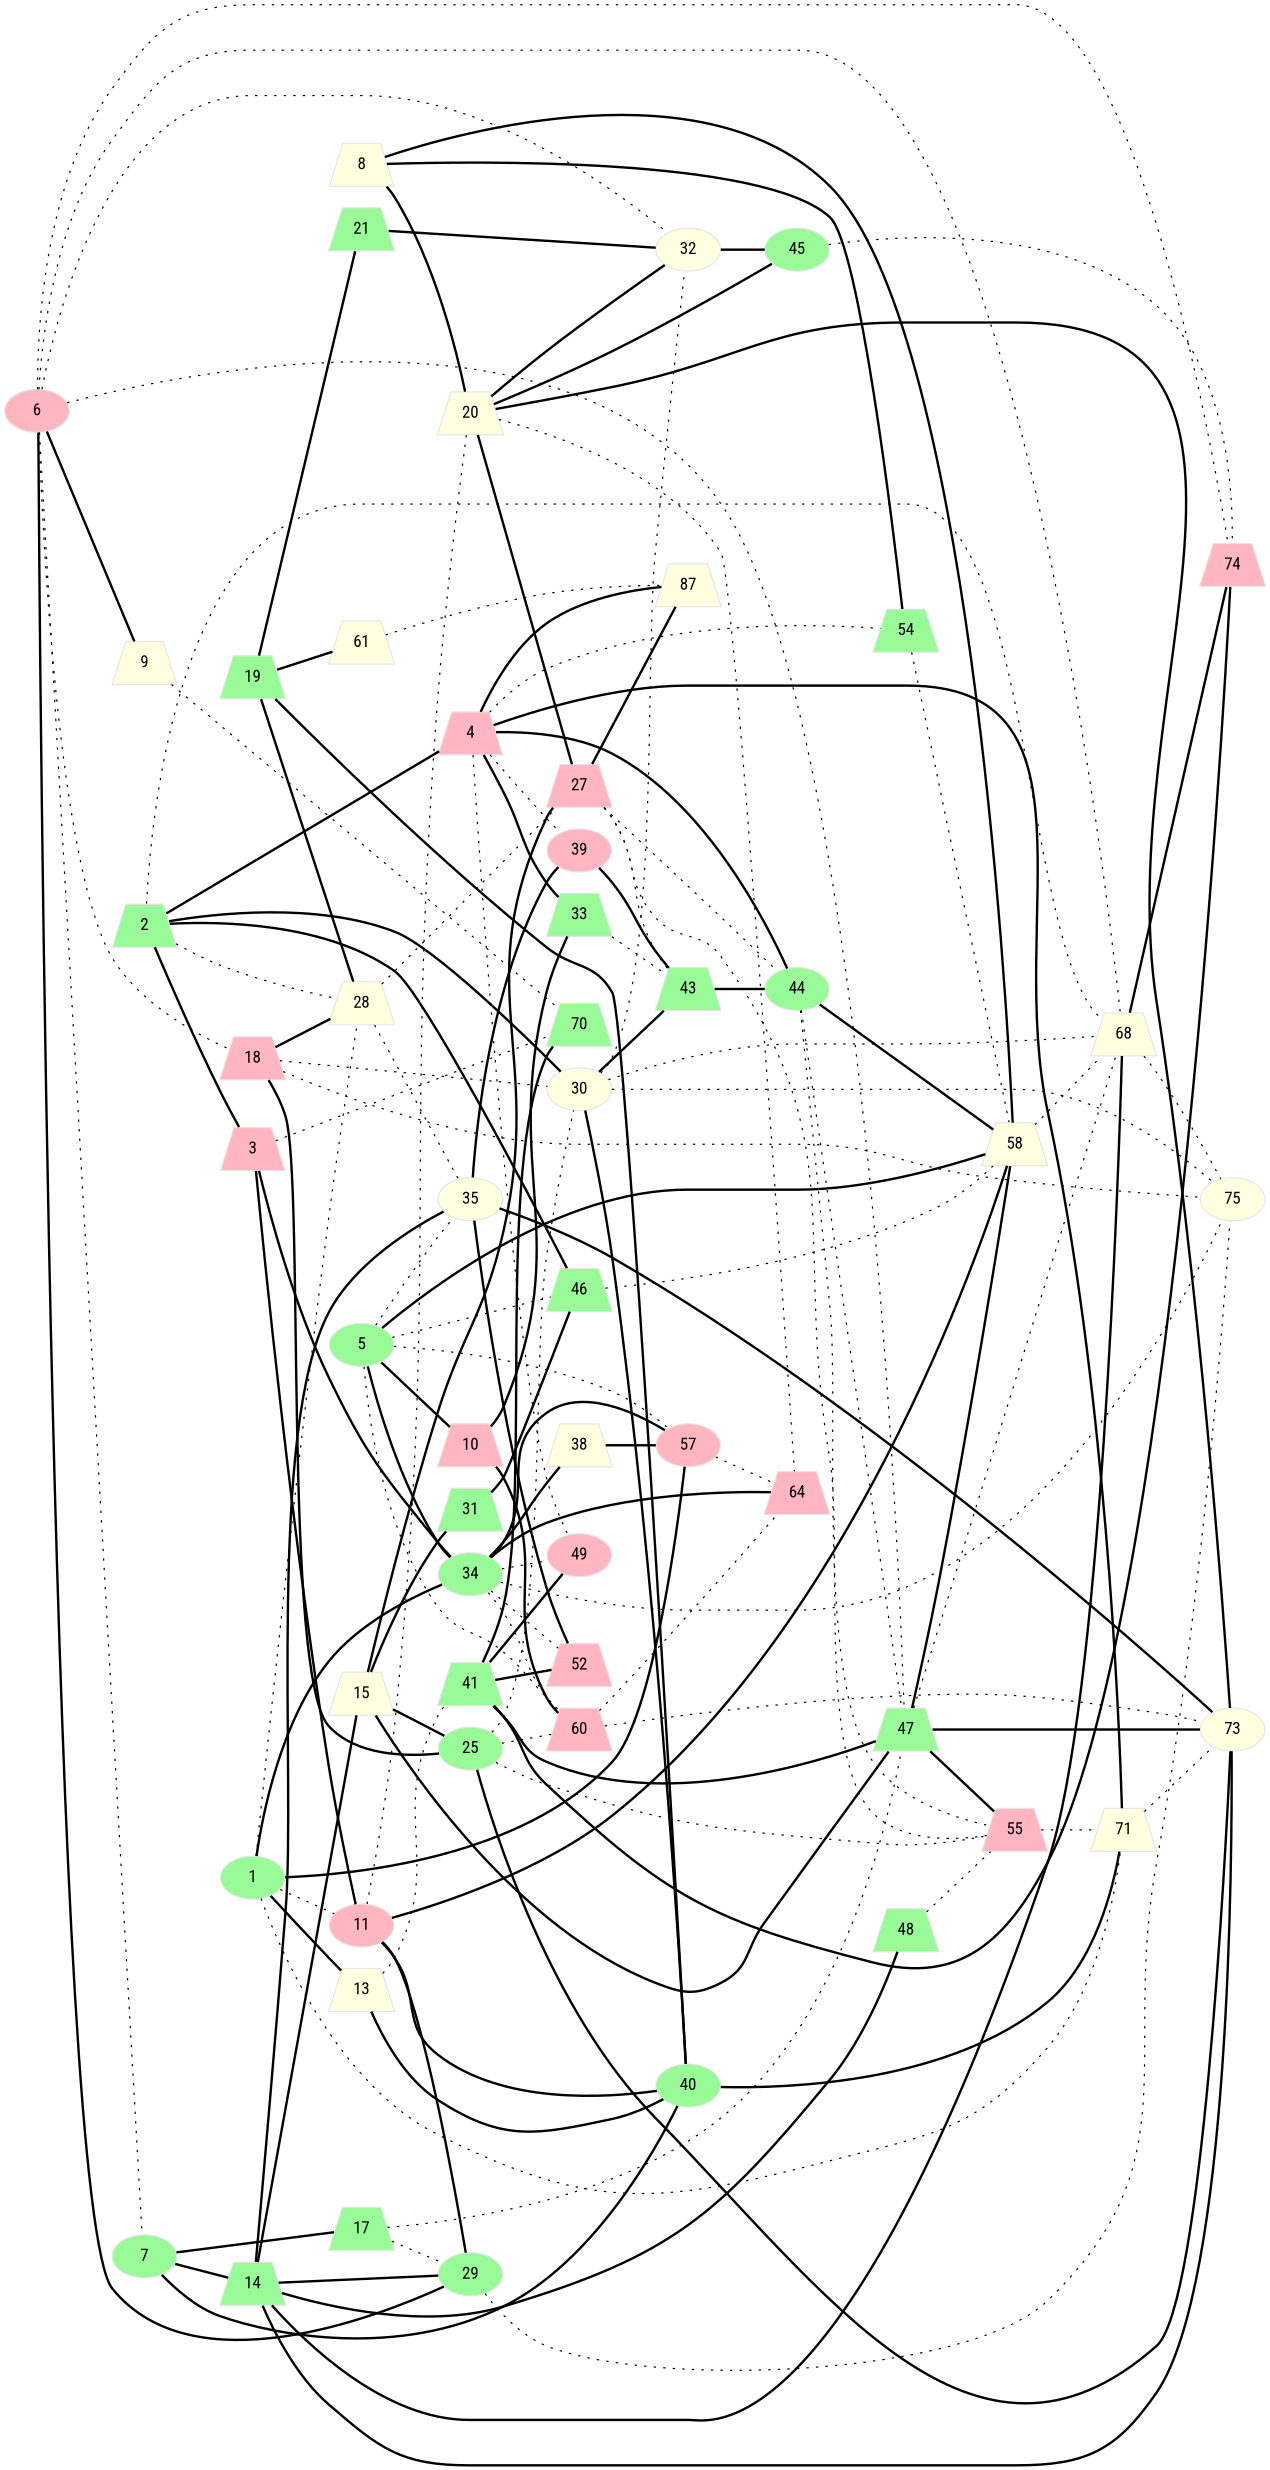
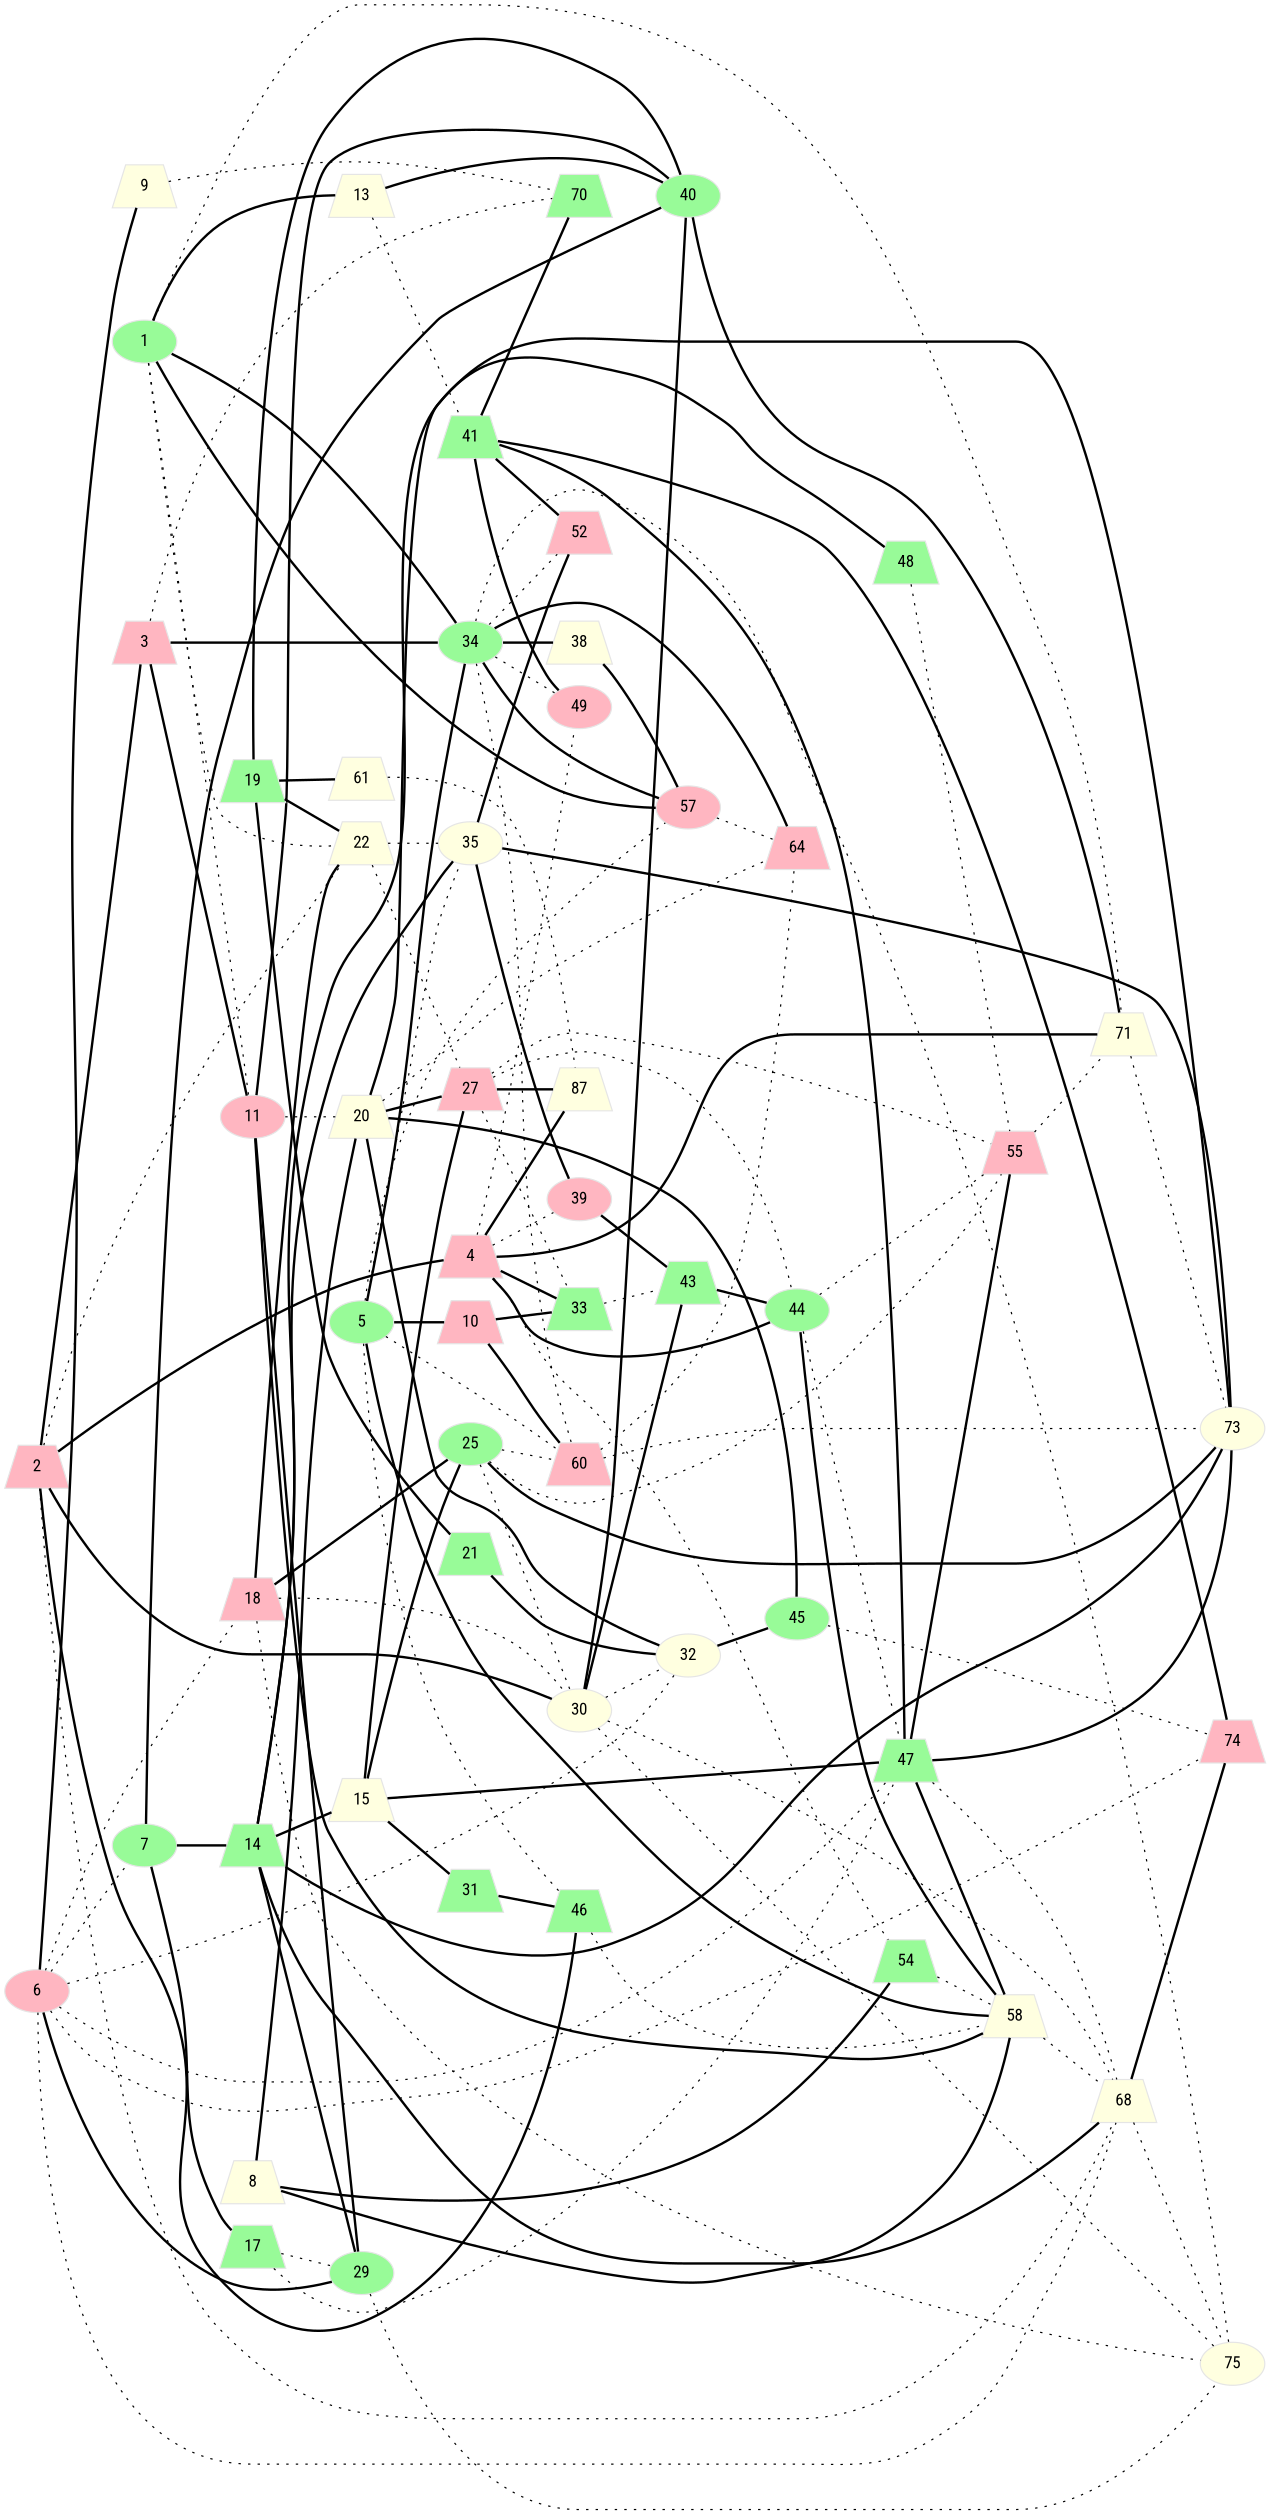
edge "27" -- "43": now "27" -- "33"
node "2": fillcolor palegreen -> lightpink
node "28": label "28" -> "22"
